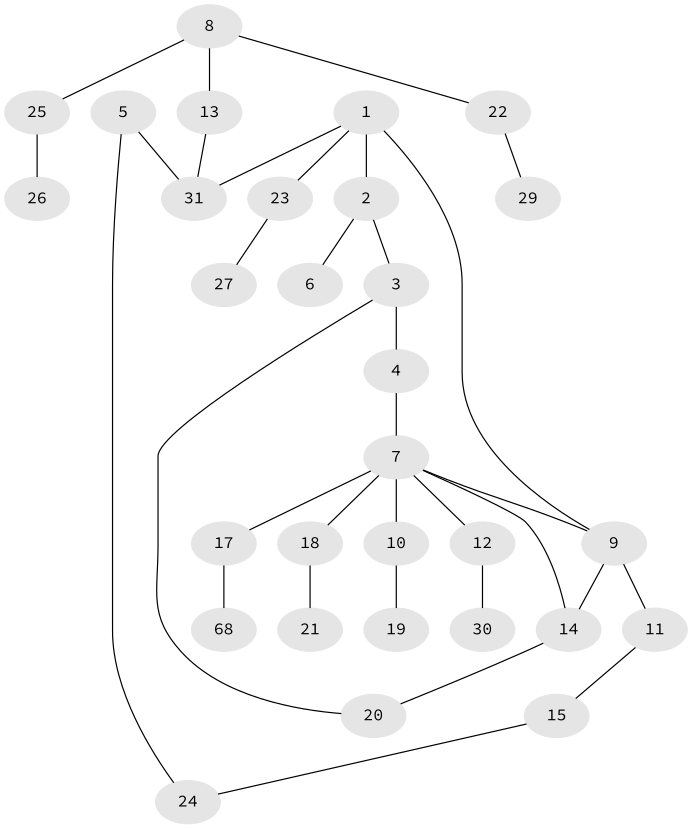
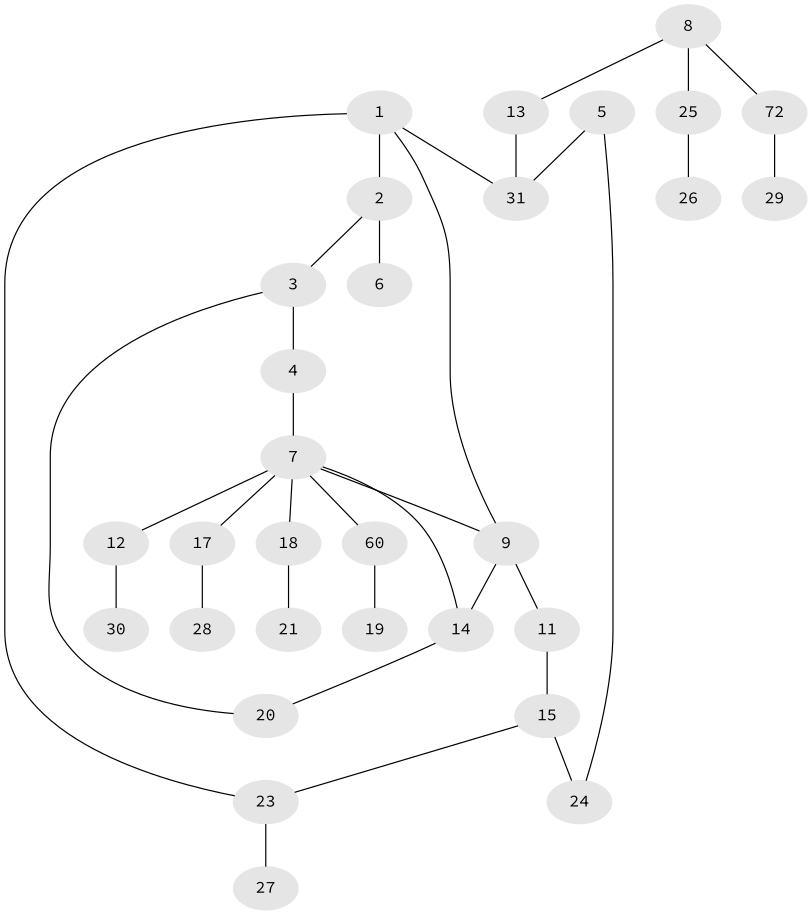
node "22": label "22" -> "72"
node "10": label "10" -> "60"
node "68": label "68" -> "28"
edge "15" -- "23": added
